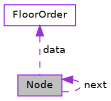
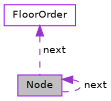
edge "Node" -> "FloorOrder": label " data" -> " next"
